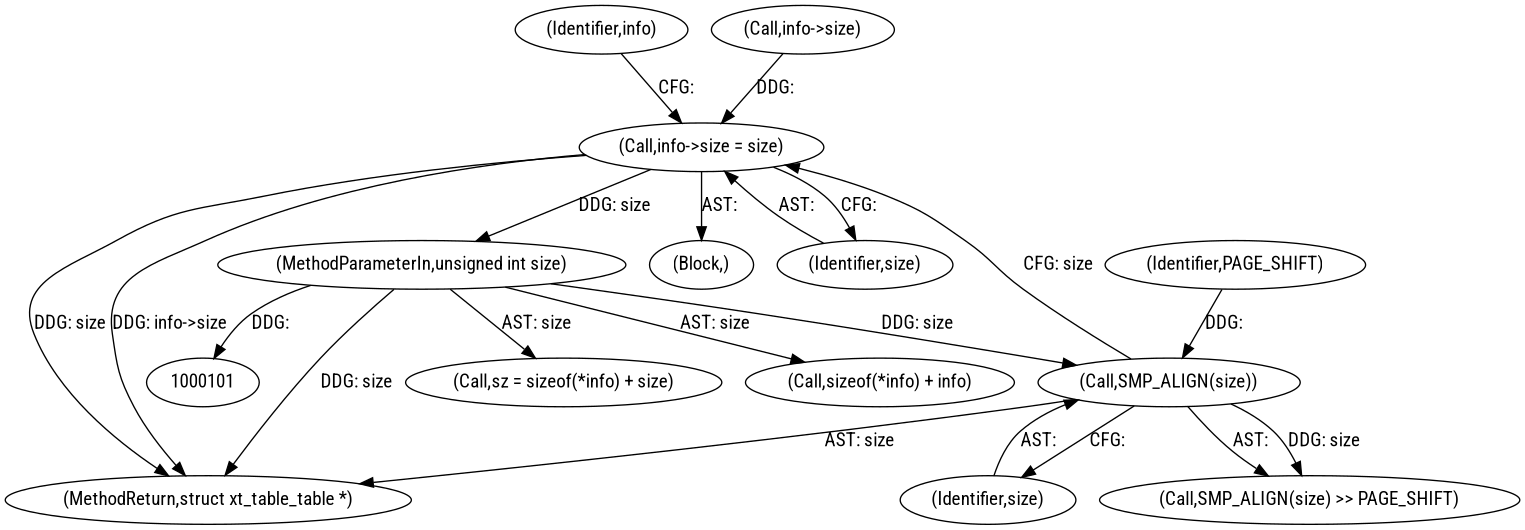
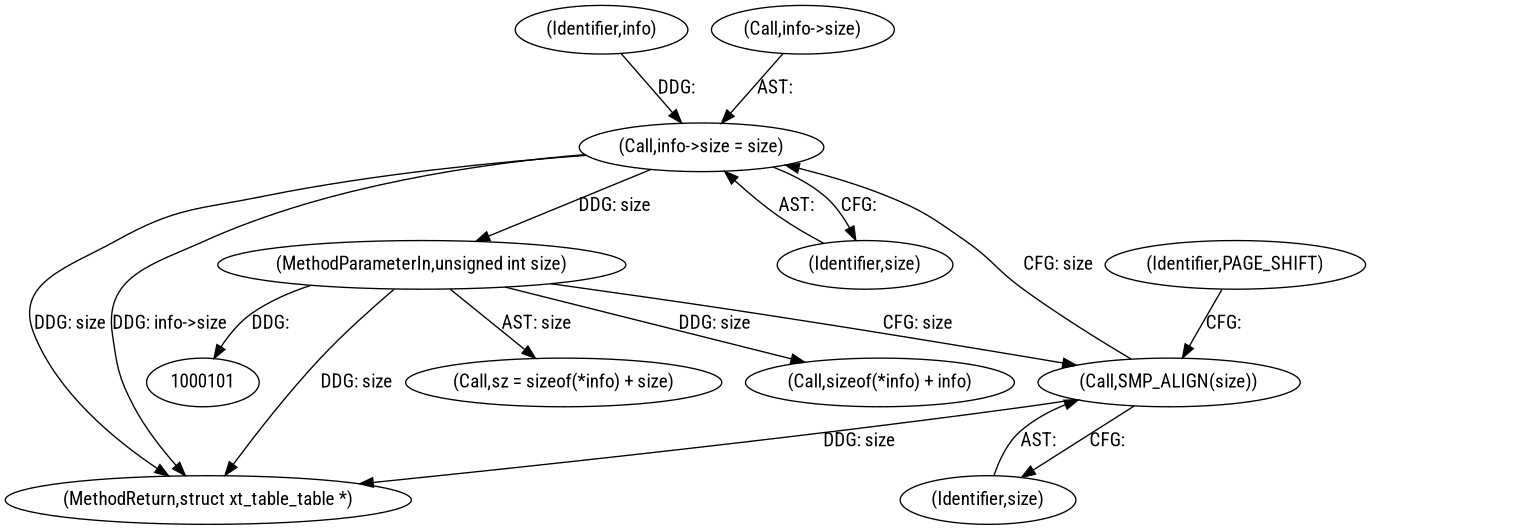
edge "(Identifier,info)" -> "(Call,info->size = size)": label "CFG: " -> "DDG: "
edge "(Call,info->size)" -> "(Call,info->size = size)": label "DDG: " -> "AST: "
node "(Block,)": removed
edge "(MethodParameterIn,unsigned int size)" -> "(Call,sizeof(*info) + info)": label "AST: size" -> "DDG: size"
edge "(MethodParameterIn,unsigned int size)" -> "(Call,SMP_ALIGN(size))": label "DDG: size" -> "CFG: size"
edge "(Identifier,PAGE_SHIFT)" -> "(Call,SMP_ALIGN(size))": label "DDG: " -> "CFG: "
edge "(Call,SMP_ALIGN(size))" -> "(MethodReturn,struct xt_table_table *)": label "AST: size" -> "DDG: size"
node "(Call,SMP_ALIGN(size) >> PAGE_SHIFT)": removed
